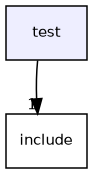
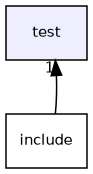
edge "test" -> "include": reversed
